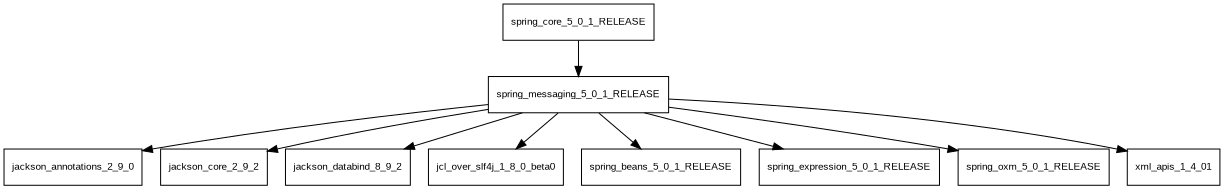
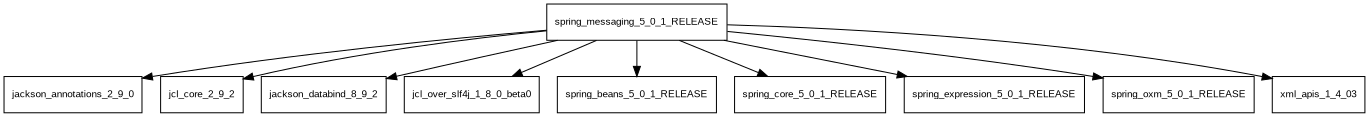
edge "spring_core_5_0_1_RELEASE" -> "spring_messaging_5_0_1_RELEASE": reversed
node "jackson_core_2_9_2": label "jackson_core_2_9_2" -> "jcl_core_2_9_2"
node "xml_apis_1_4_01": label "xml_apis_1_4_01" -> "xml_apis_1_4_03"
